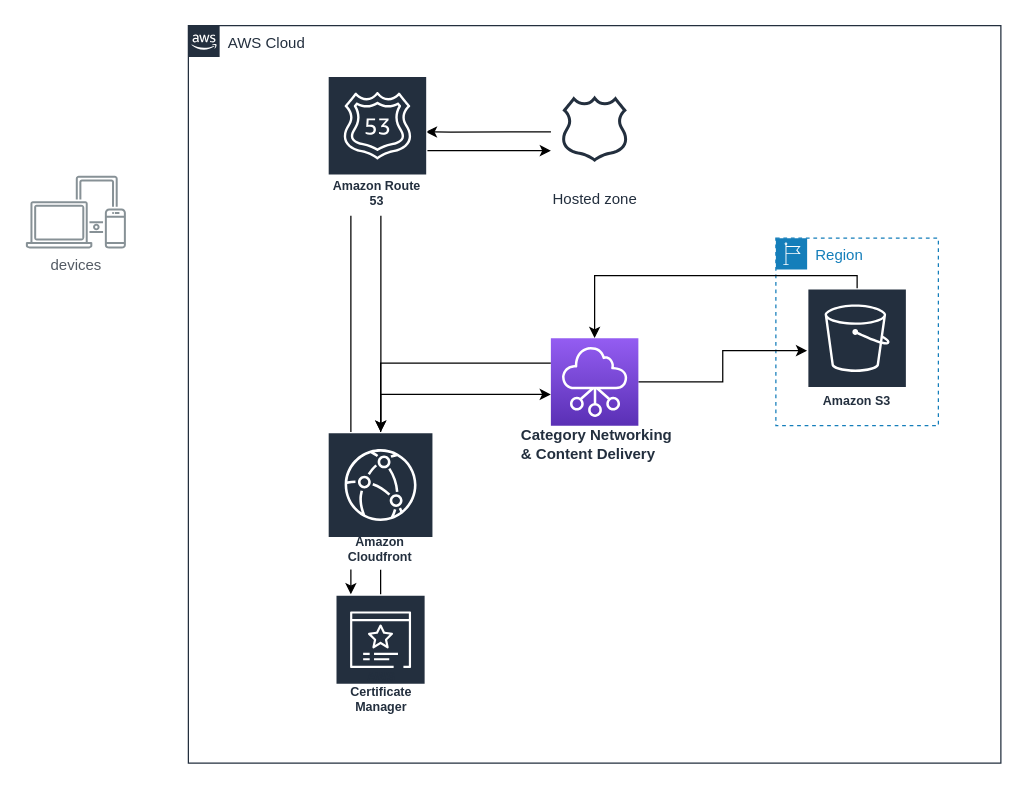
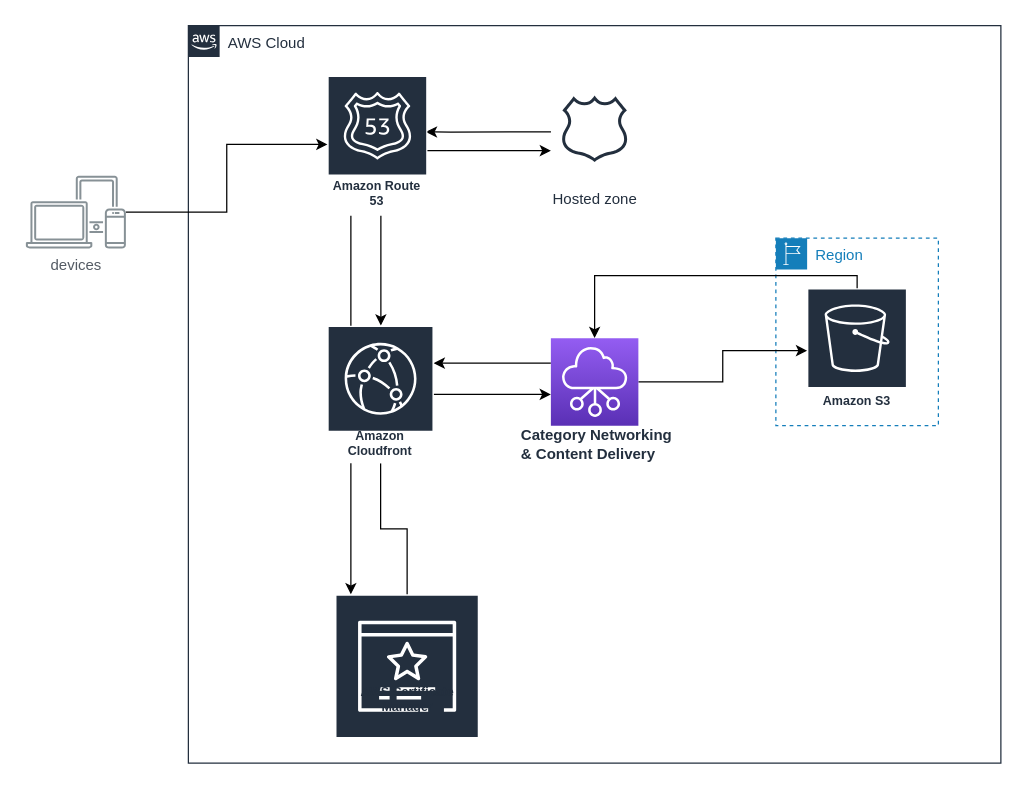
edge "devices" -> "Amazon Route 53": added
node "Amazon Cloudfront": moved (380, 501) -> (380, 394)
node "AWS Certificate Manager": size 91x125 -> 144x125
